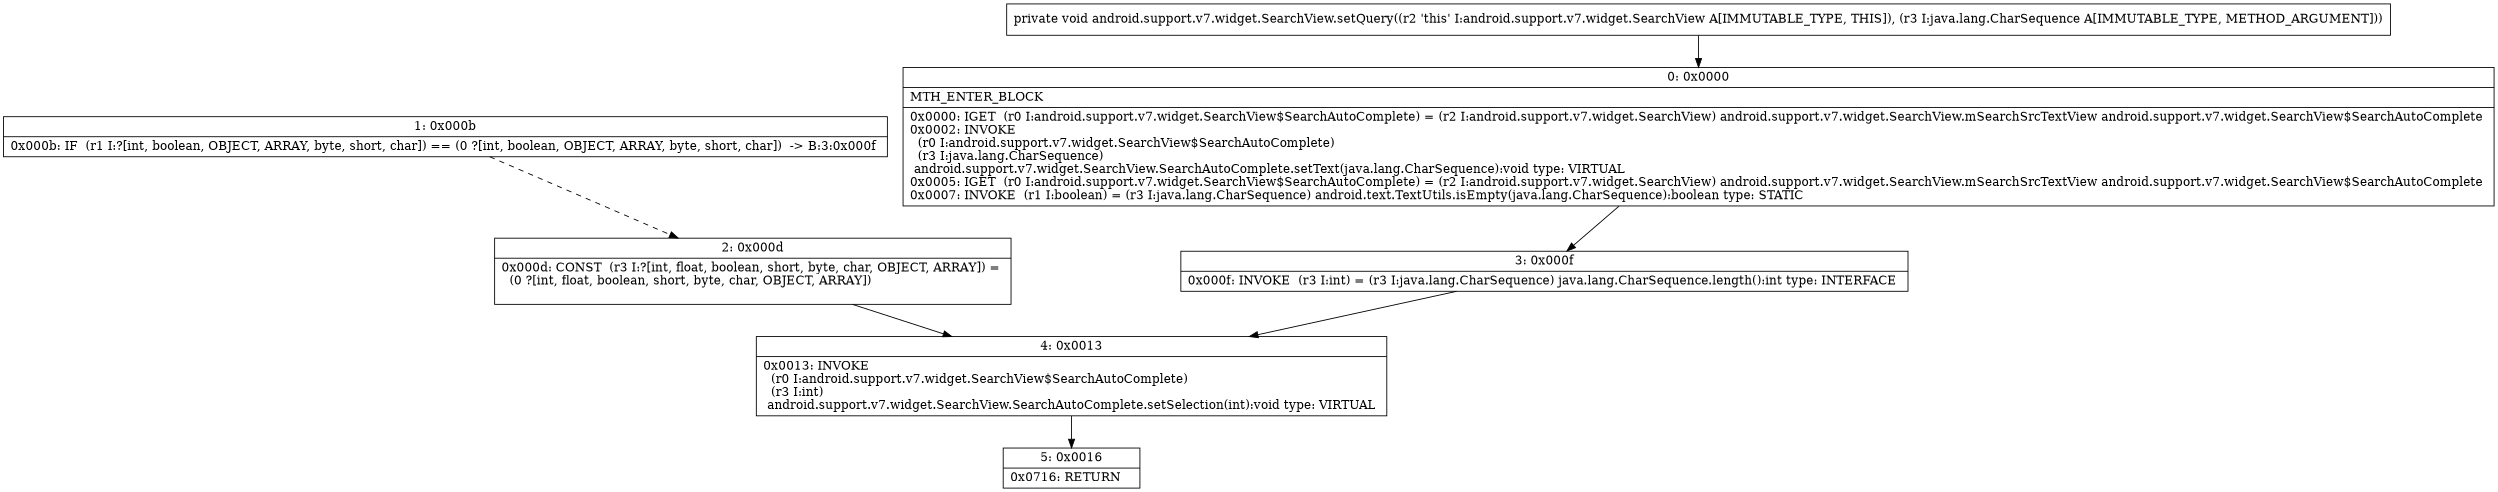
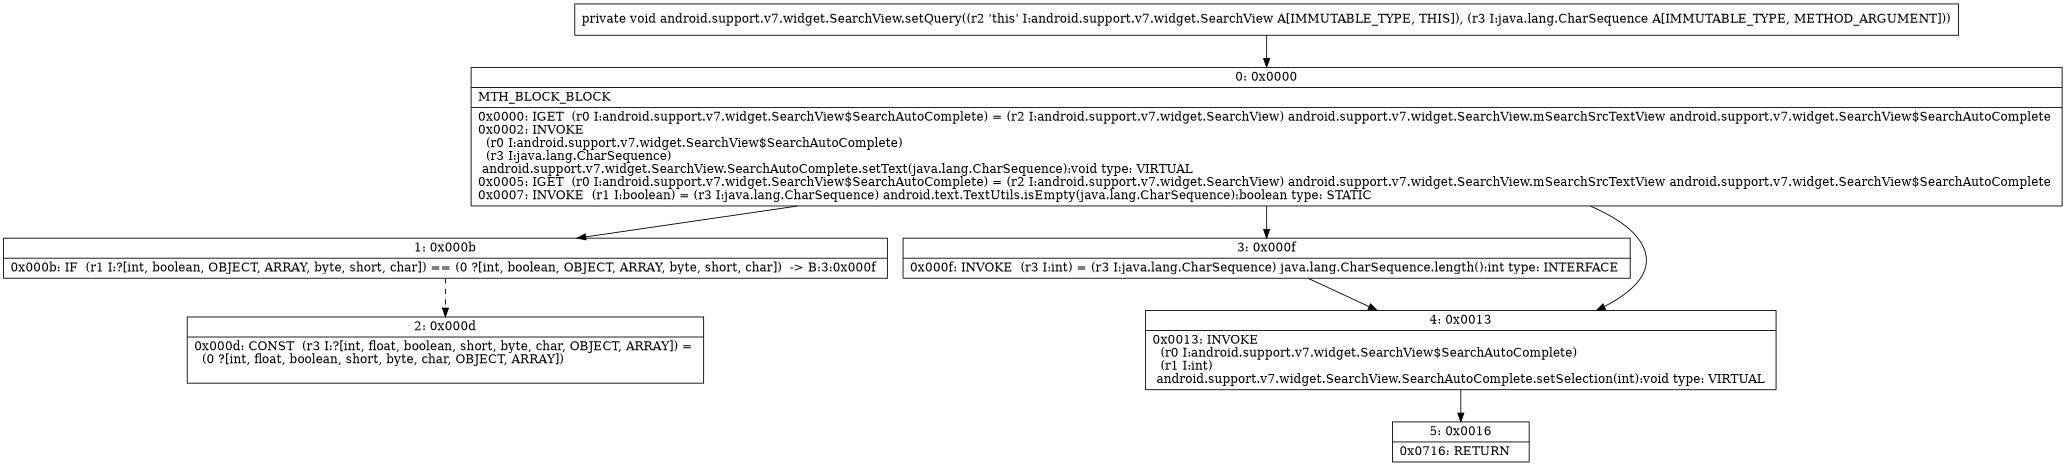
node "0: 0x0000": text "MTH_ENTER_BLOCK" -> "MTH_BLOCK_BLOCK"
edge "0: 0x0000" -> "1: 0x000b": added
edge "2: 0x000d" -> "4: 0x0013": now "0: 0x0000" -> "4: 0x0013"
node "4: 0x0013": text "(r3 I:int)" -> "(r1 I:int)"
